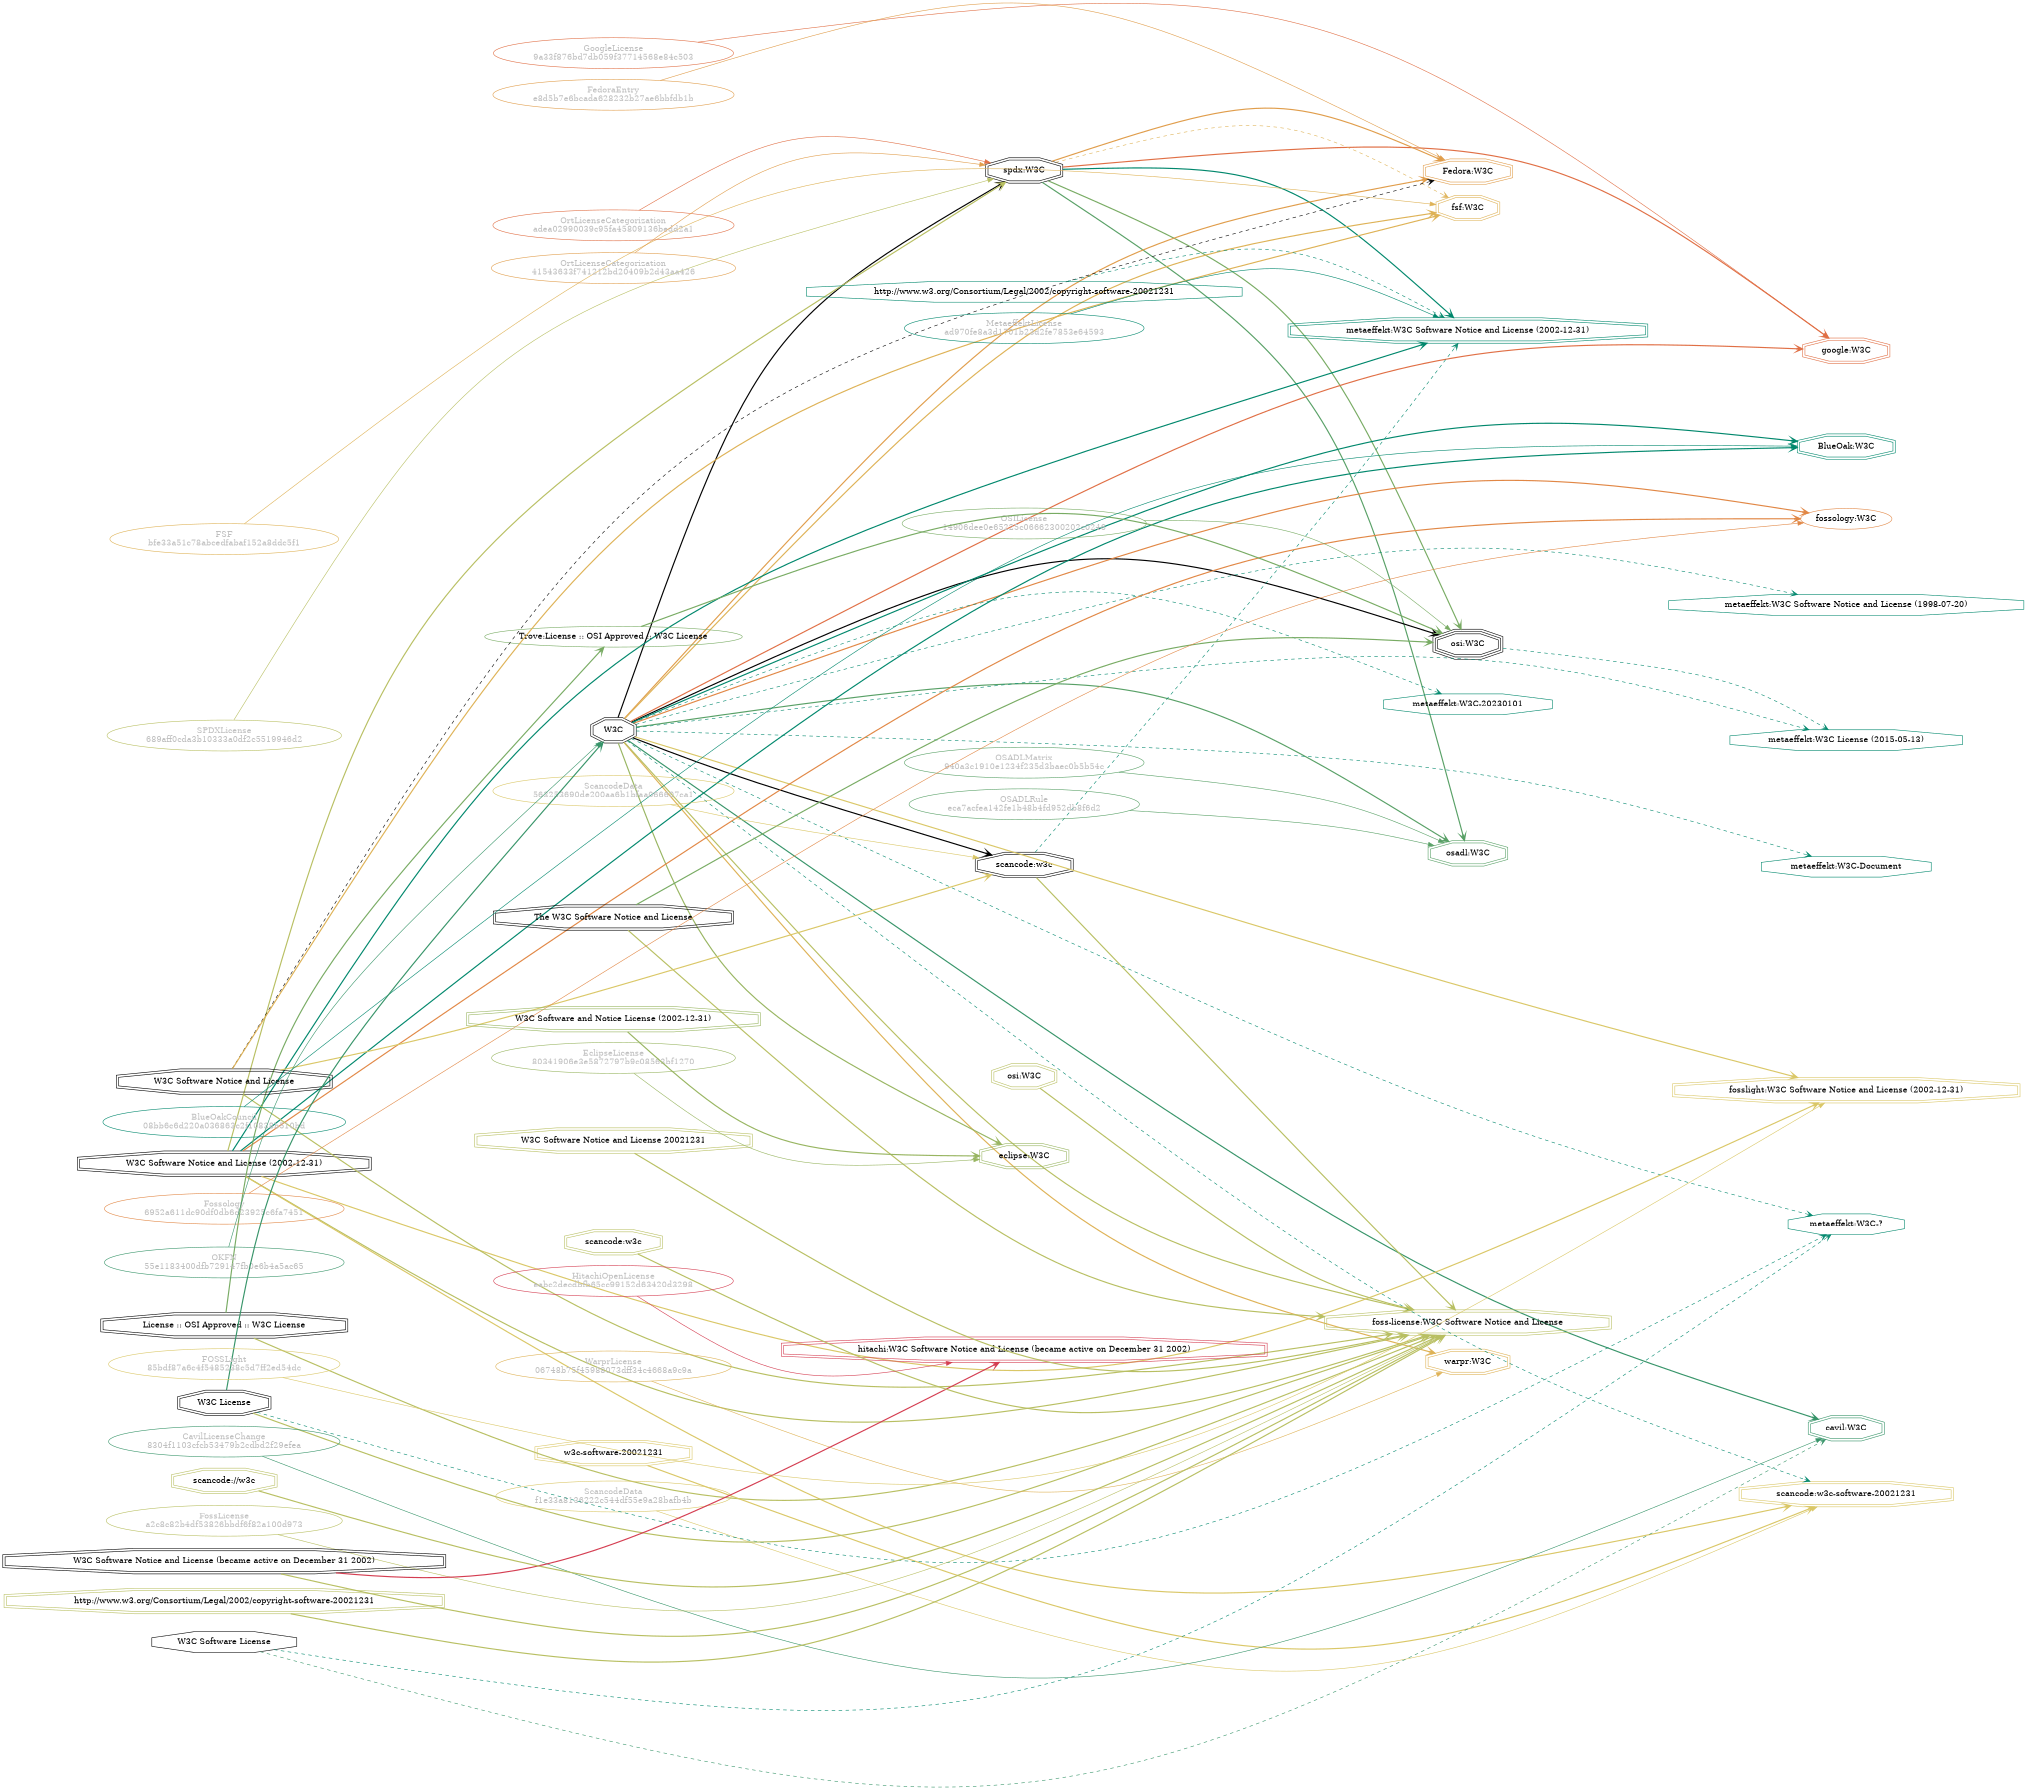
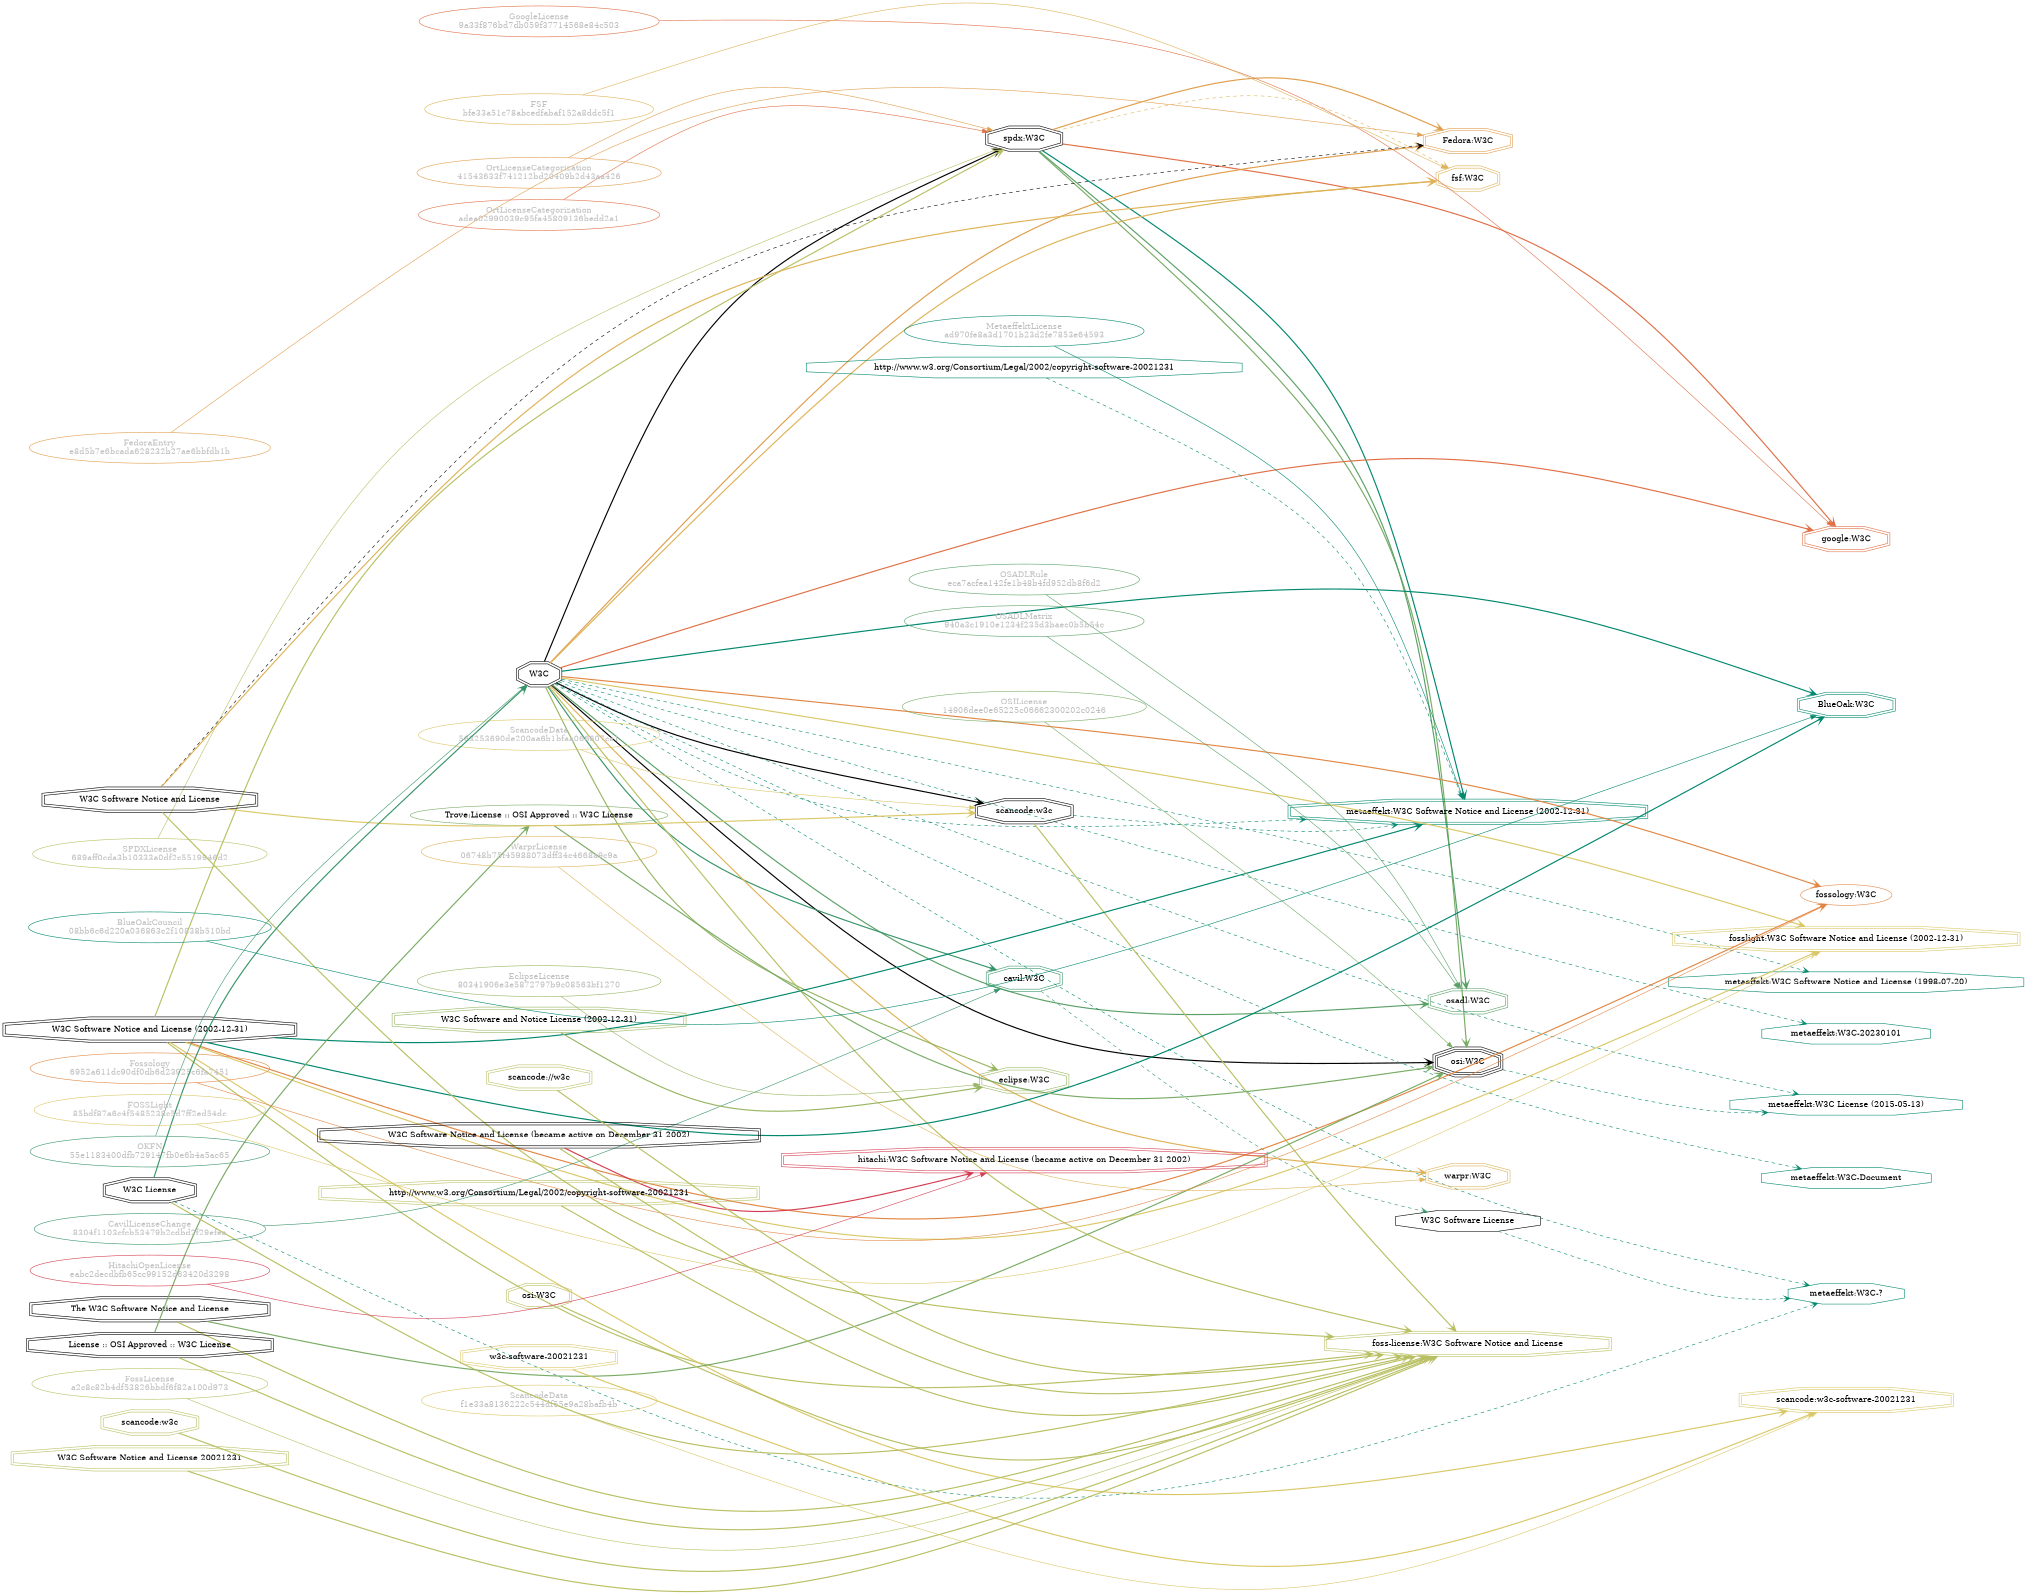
edge "W3C" -> "scancode:w3c-software-20021231": now "W3C" -> "metaeffekt:W3C Software Notice and License (2002-12-31)"
edge "W3C Software License" -> "cavil:W3C": reversed
